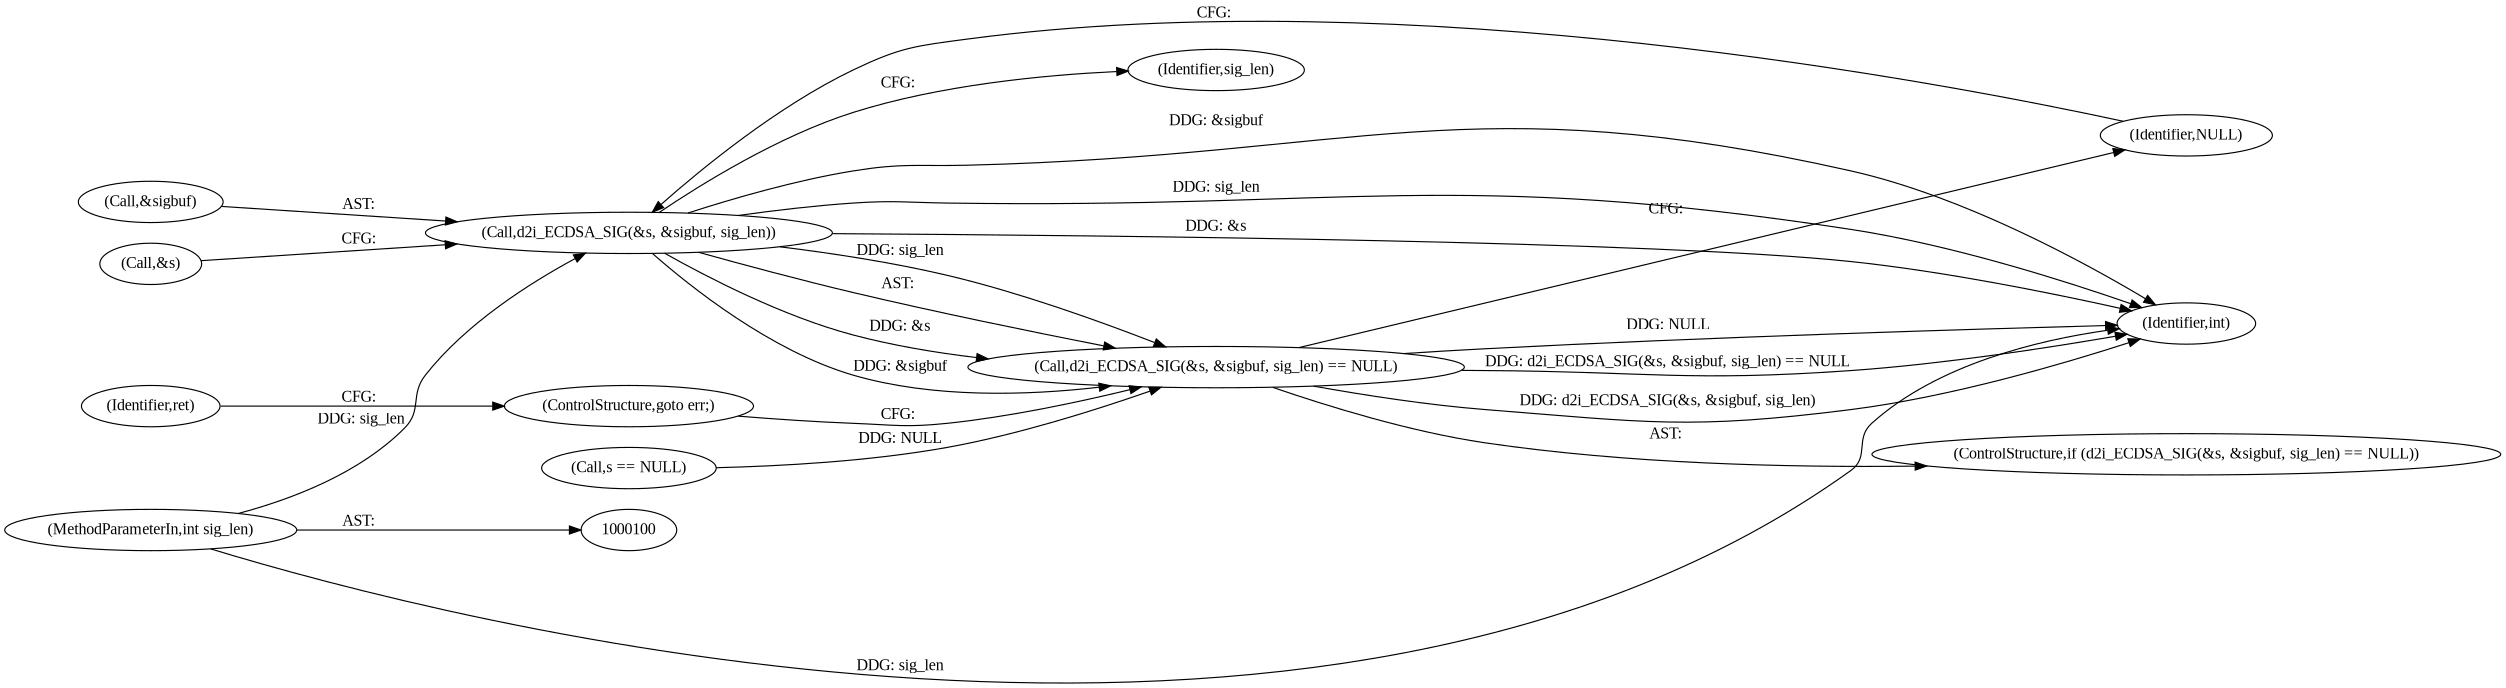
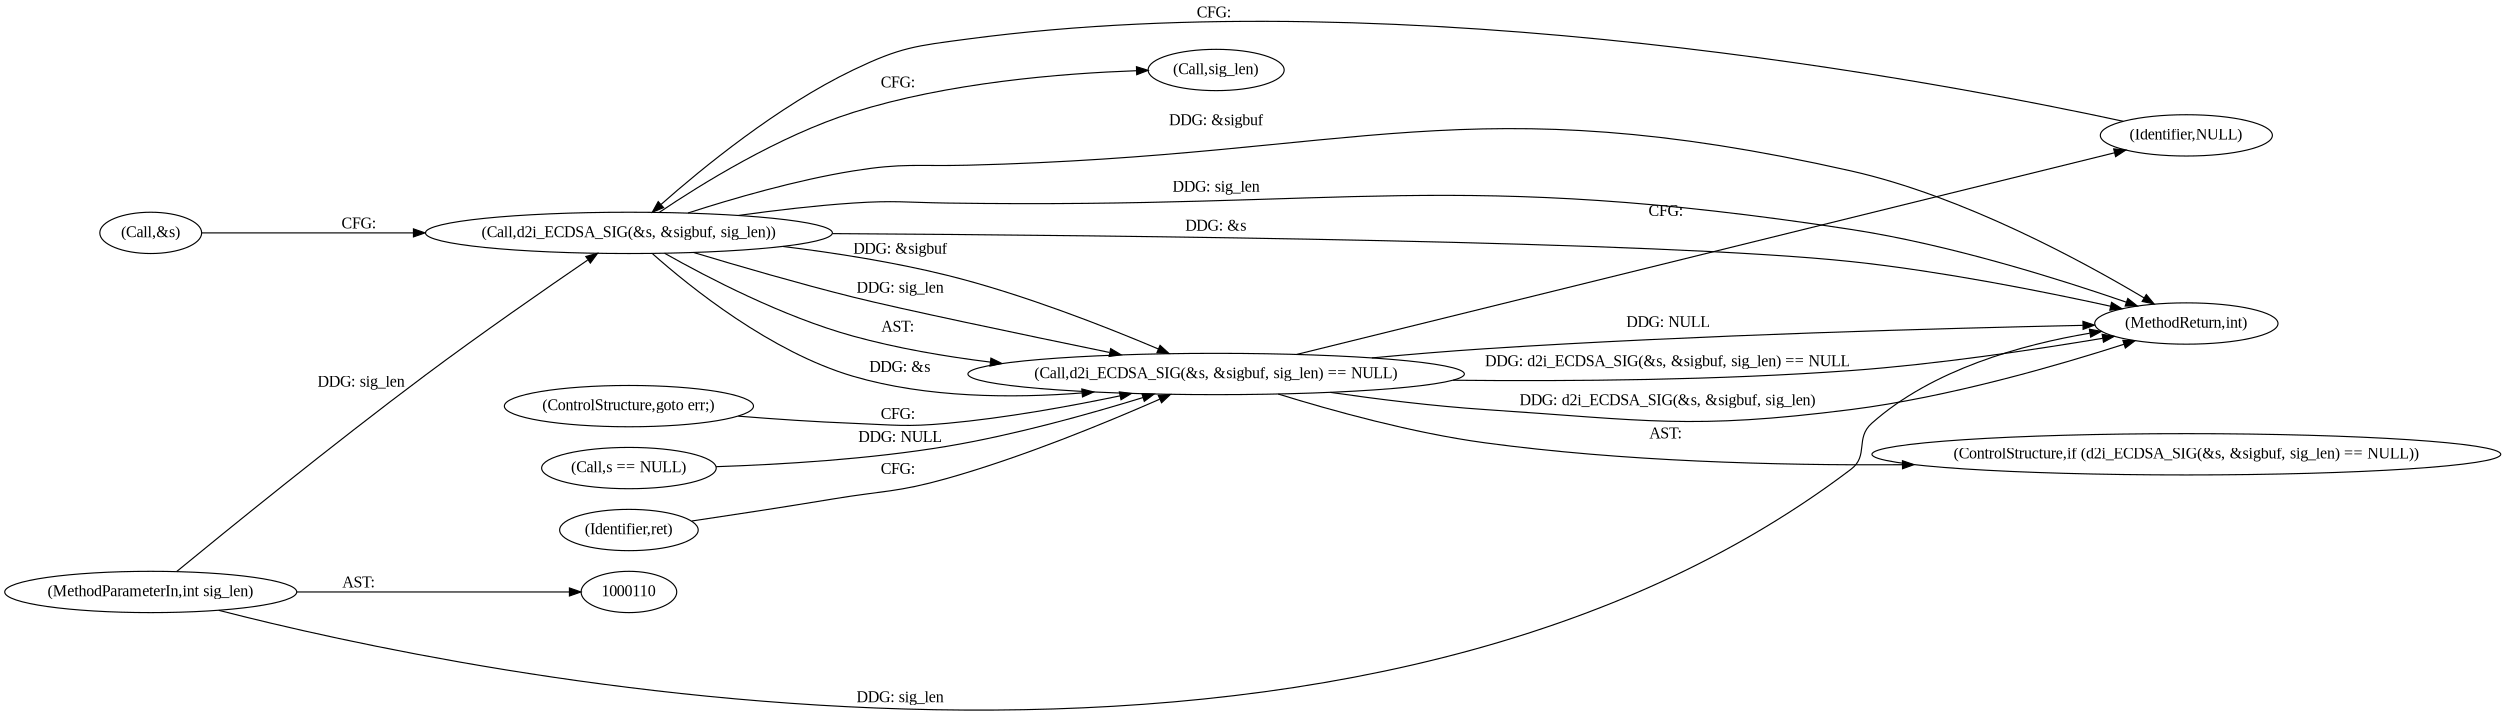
node "(Identifier,sig_len)": label "(Identifier,sig_len)" -> "(Call,sig_len)"
node "(Call,&sigbuf)": removed
node "(Identifier,int)": label "(Identifier,int)" -> "(MethodReturn,int)"
edge "(Identifier,ret)" -> "(ControlStructure,goto err;)": now "(Identifier,ret)" -> "(Call,d2i_ECDSA_SIG(&s, &sigbuf, sig_len) == NULL)"
node "1000100": label "1000100" -> "1000110"
